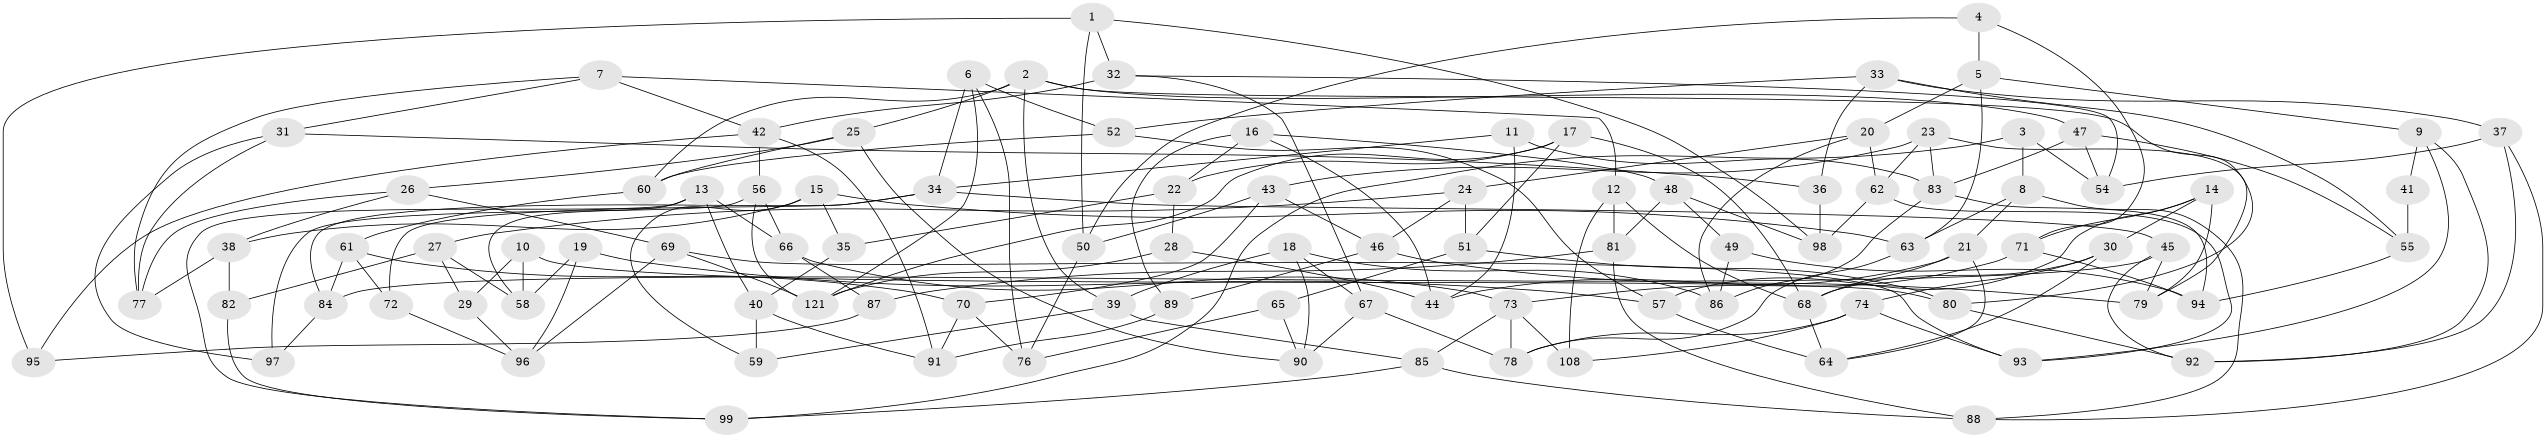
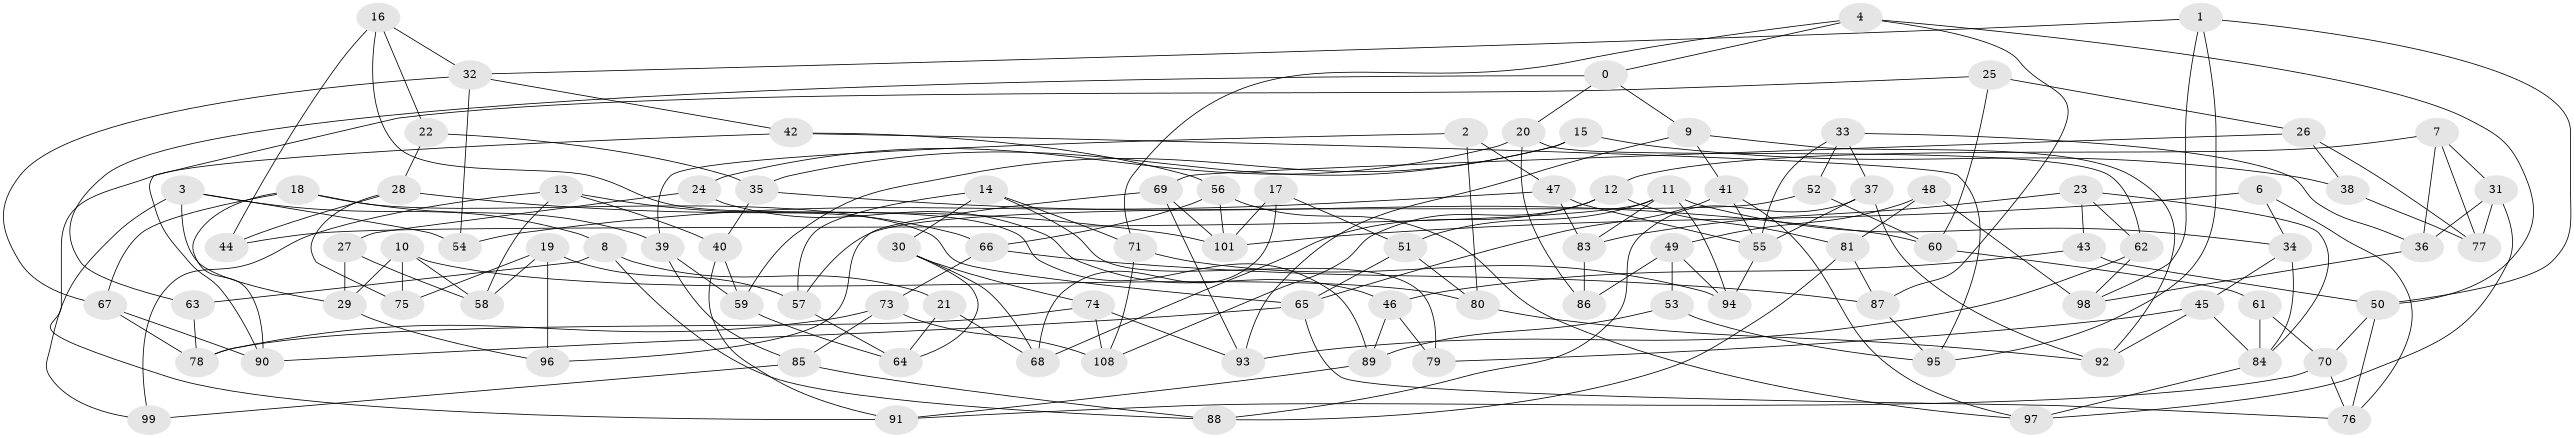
node "5": label "5" -> "0"
edge "2" -- "60": now "35" -- "60"
edge "7" -- "42": now "7" -- "36"
edge "6" -- "52": removed
edge "2" -- "25": removed
edge "4" -- "87": added
edge "16" -- "48": now "16" -- "32"
edge "23" -- "79": now "23" -- "84"
edge "17" -- "22": removed
edge "37" -- "54": now "37" -- "55"
edge "83" -- "94": now "11" -- "94"
edge "15" -- "63": removed
edge "24" -- "51": now "11" -- "51"
edge "41" -- "65": added
edge "18" -- "86": now "18" -- "65"
edge "43" -- "70": now "50" -- "70"
edge "21" -- "44": removed
edge "3" -- "29": added
edge "71" -- "73": now "71" -- "108"
node "82": removed
node "72": removed
node "75": added
node "121": label "121" -> "101"
node "53": added
edge "41" -- "97": added
edge "68" -- "64": now "59" -- "64"
